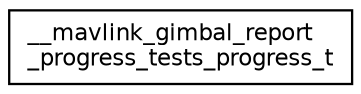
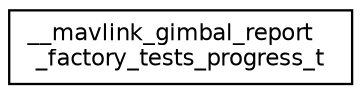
node "__mavlink_gimbal_report _progress_tests_progress_t": label "__mavlink_gimbal_report _progress_tests_progress_t" -> "__mavlink_gimbal_report _factory_tests_progress_t"
